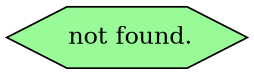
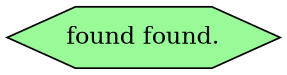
node "not found.": label "not found." -> "found found."
